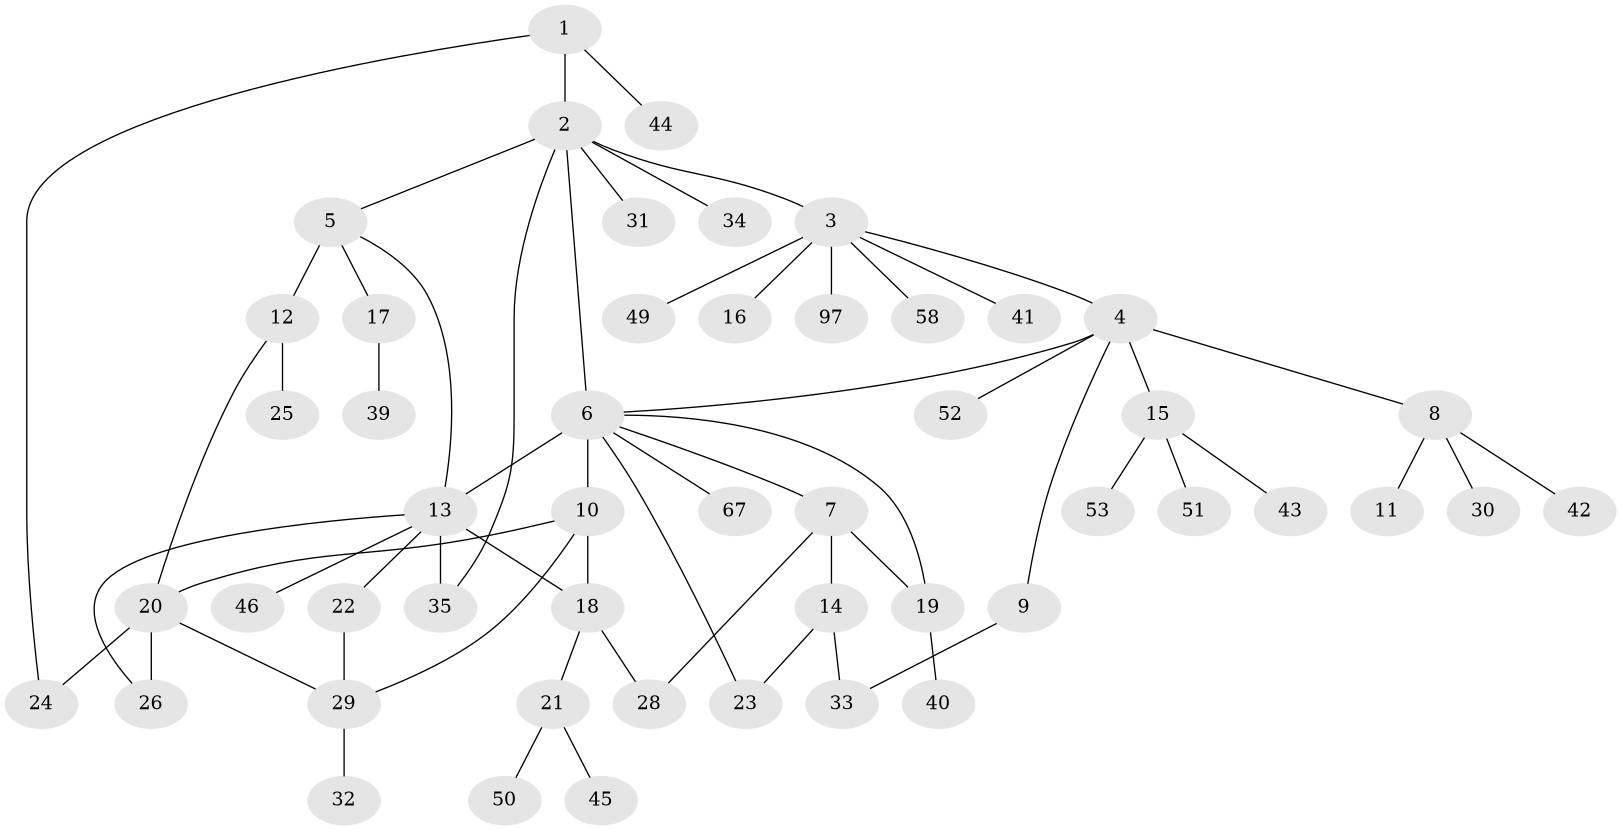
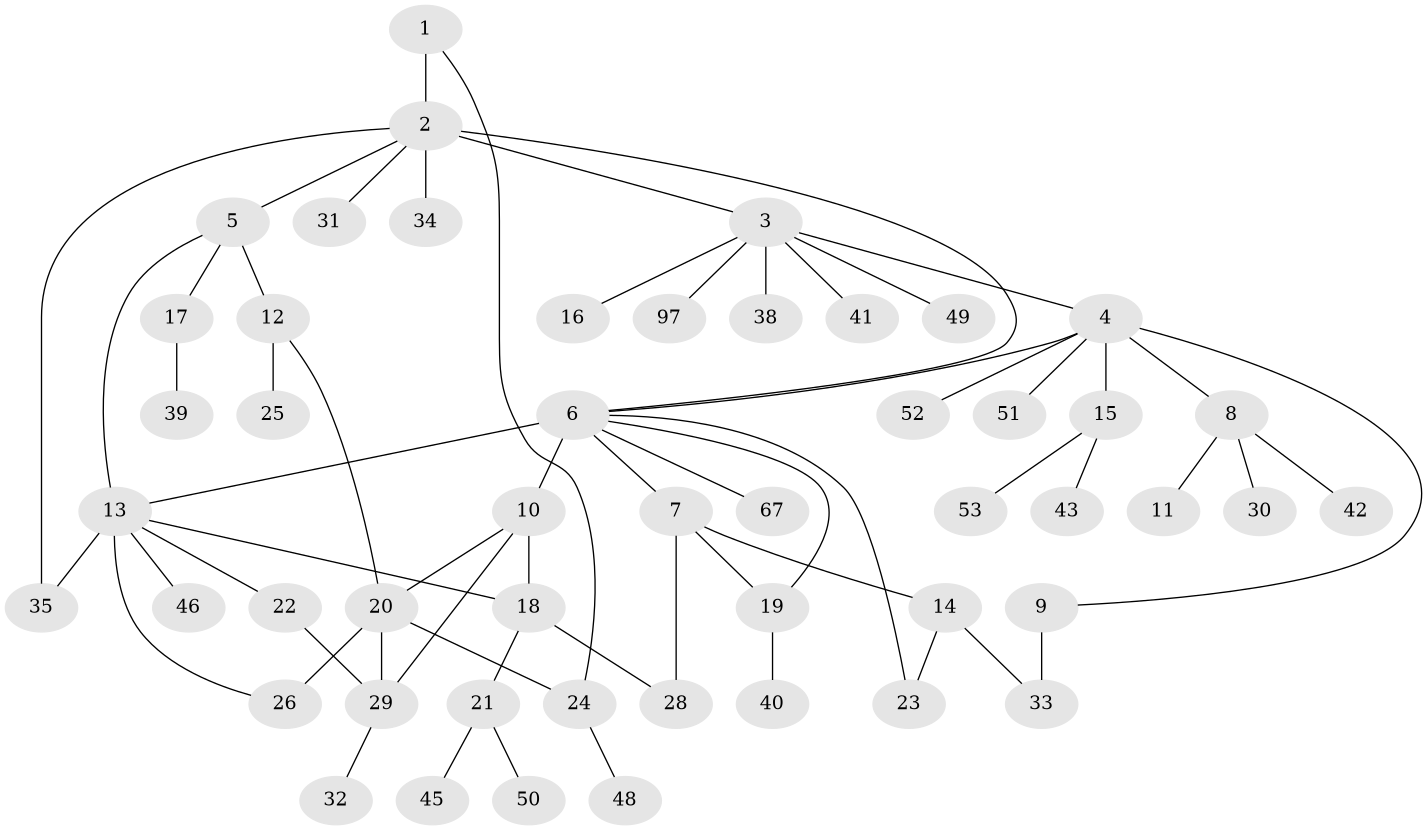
node "44": removed
node "58": label "58" -> "38"
edge "15" -- "51": now "4" -- "51"
node "48": added
